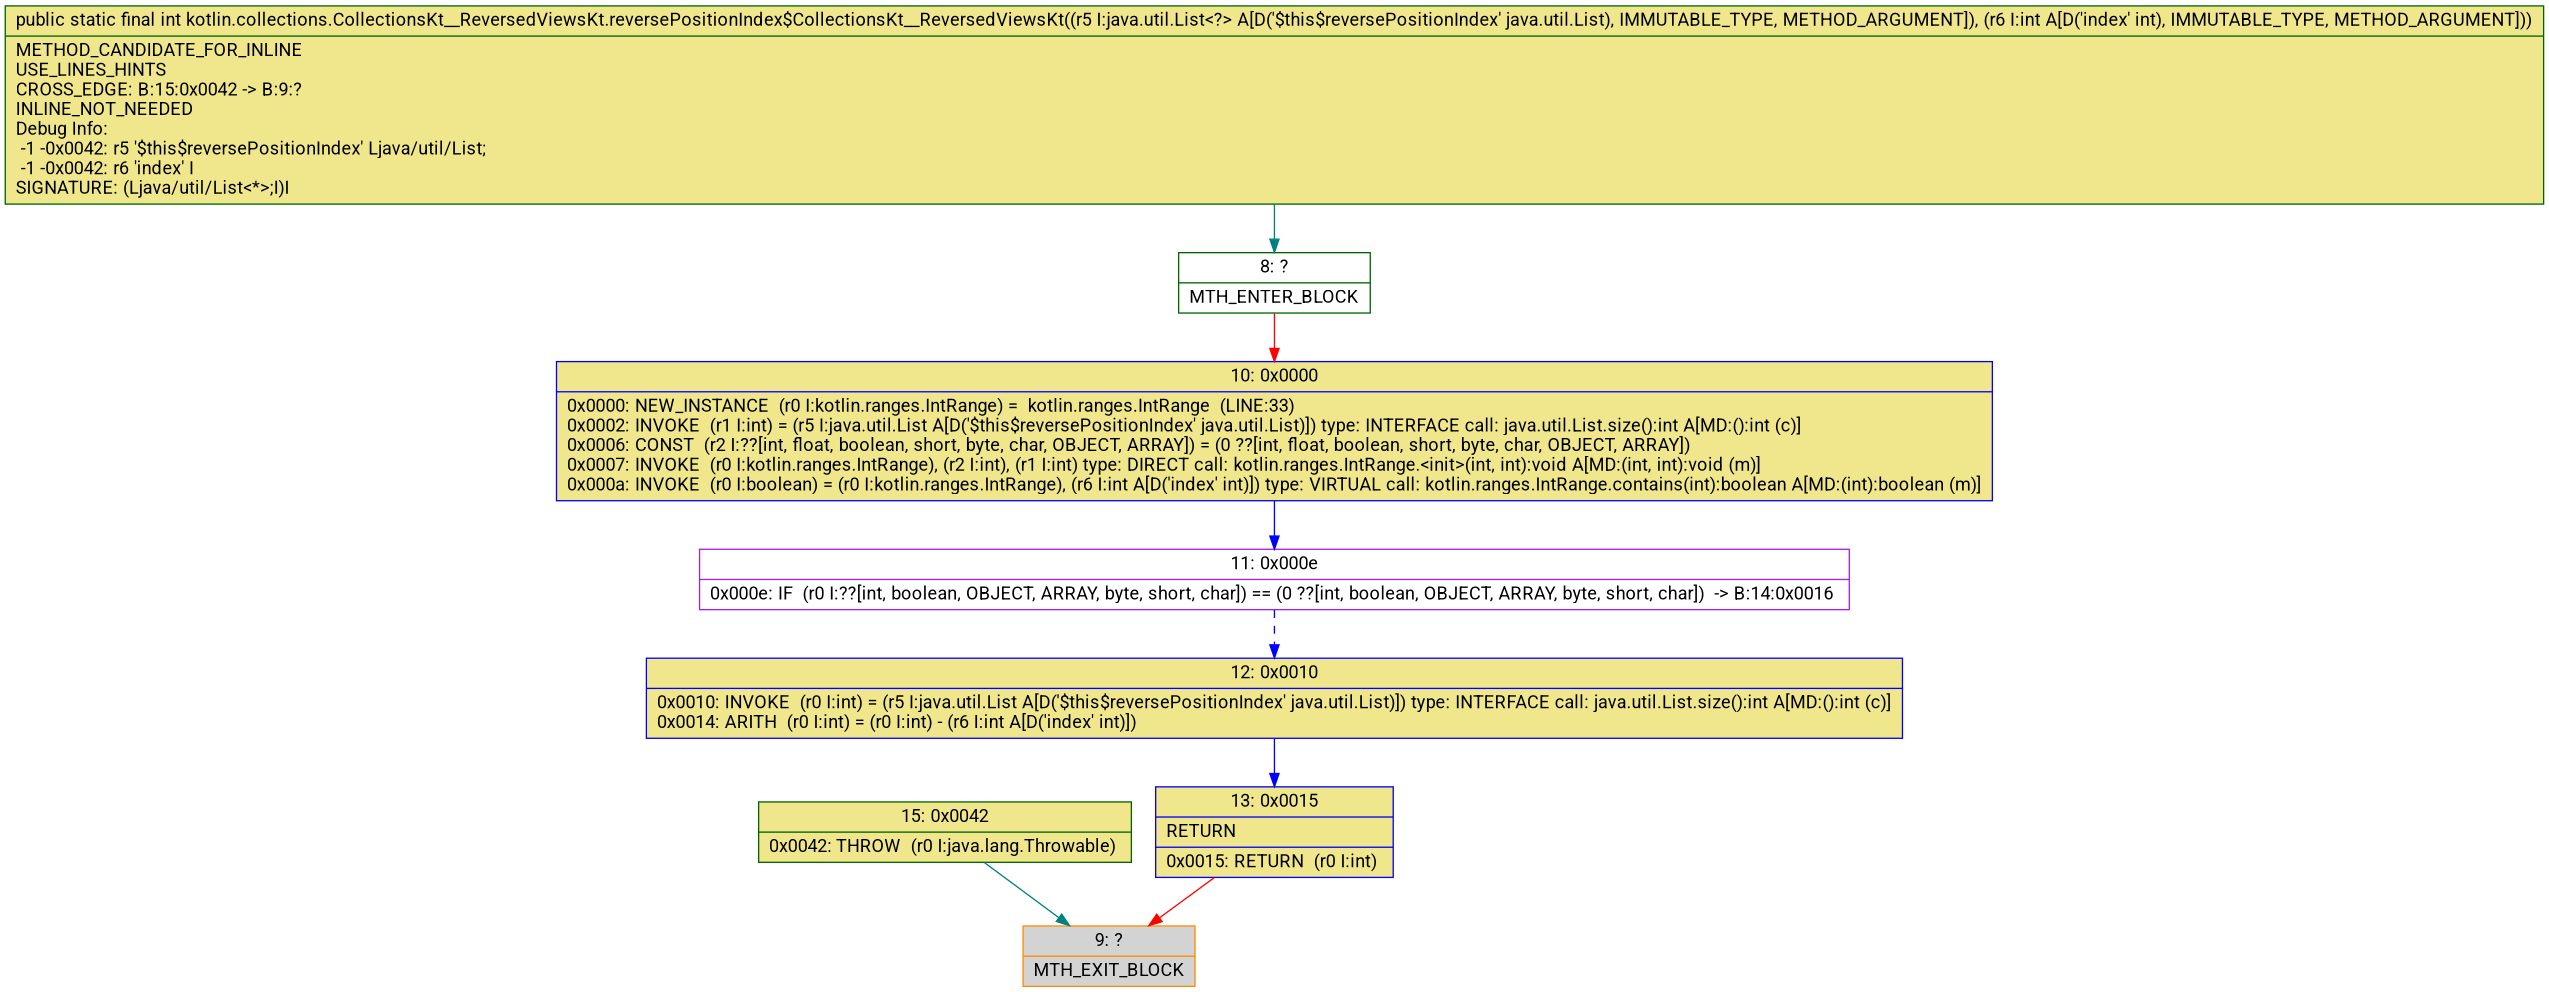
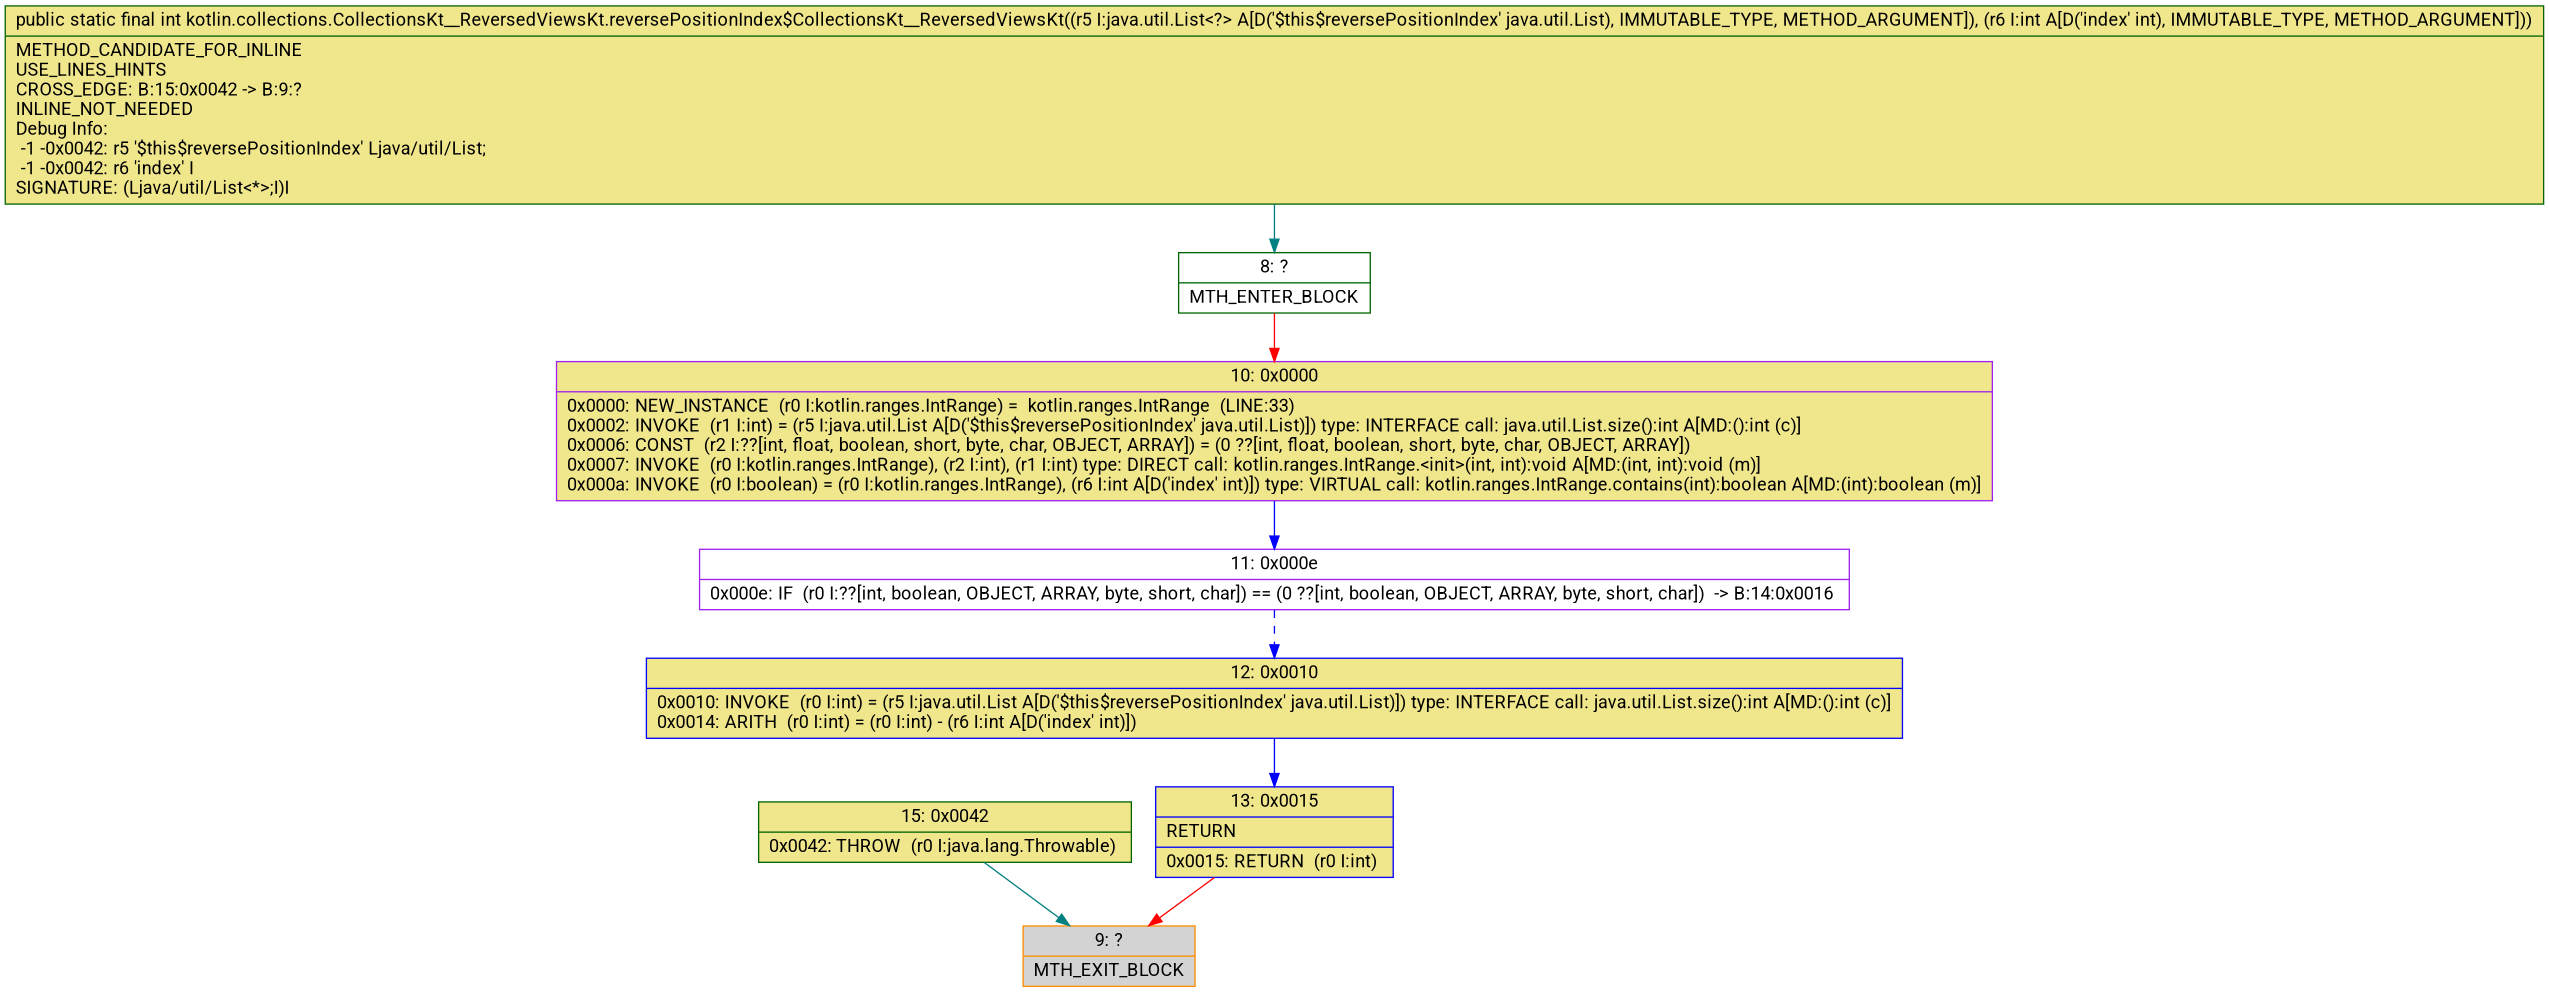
node "10: 0x0000": color blue -> purple
